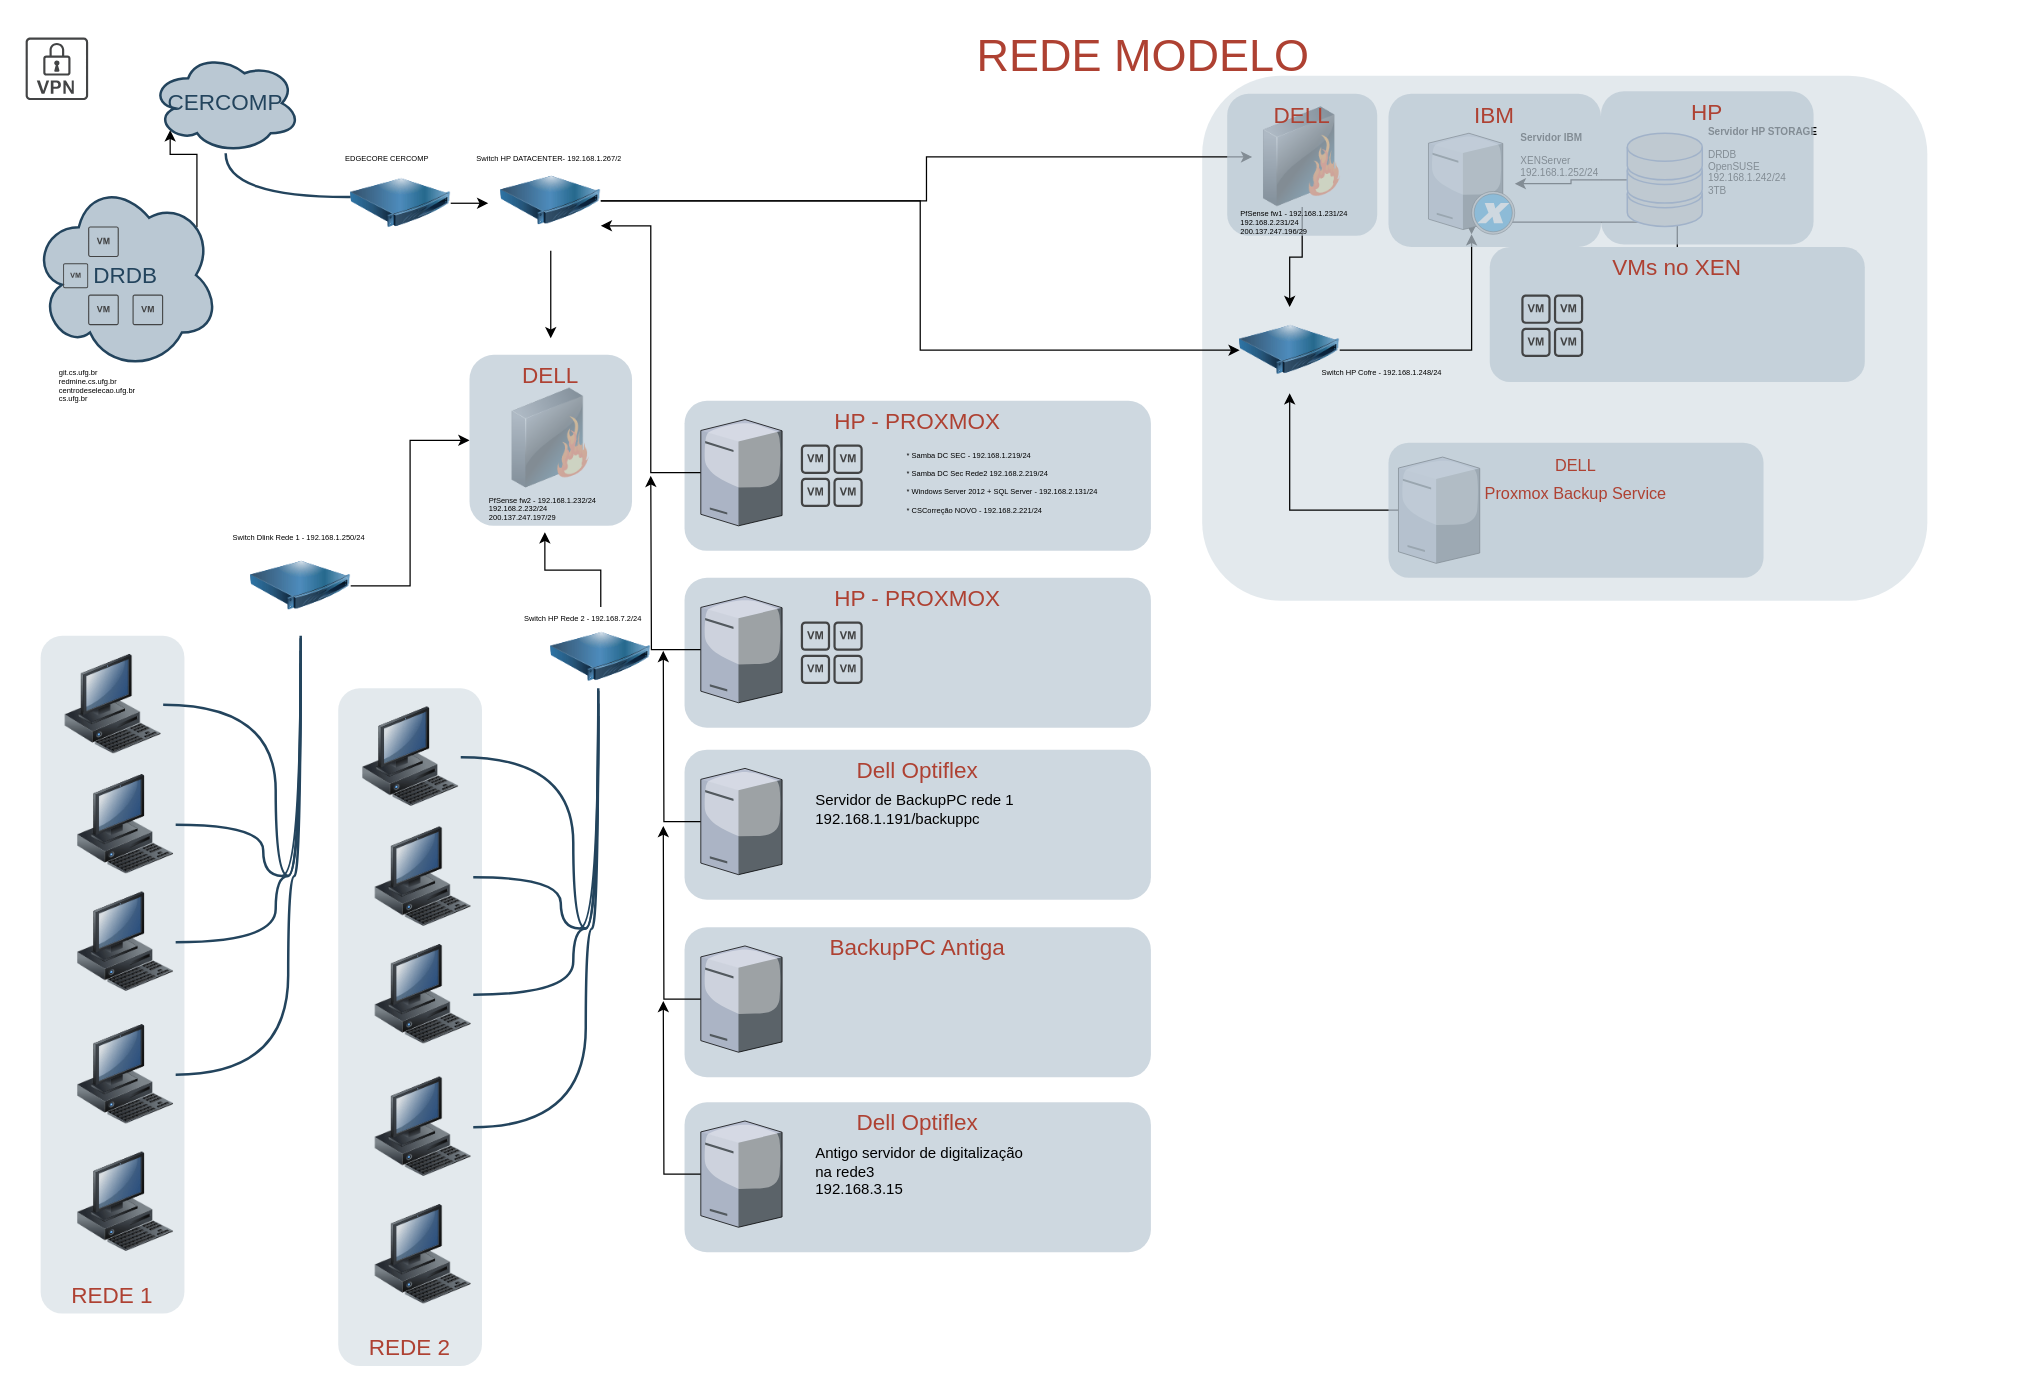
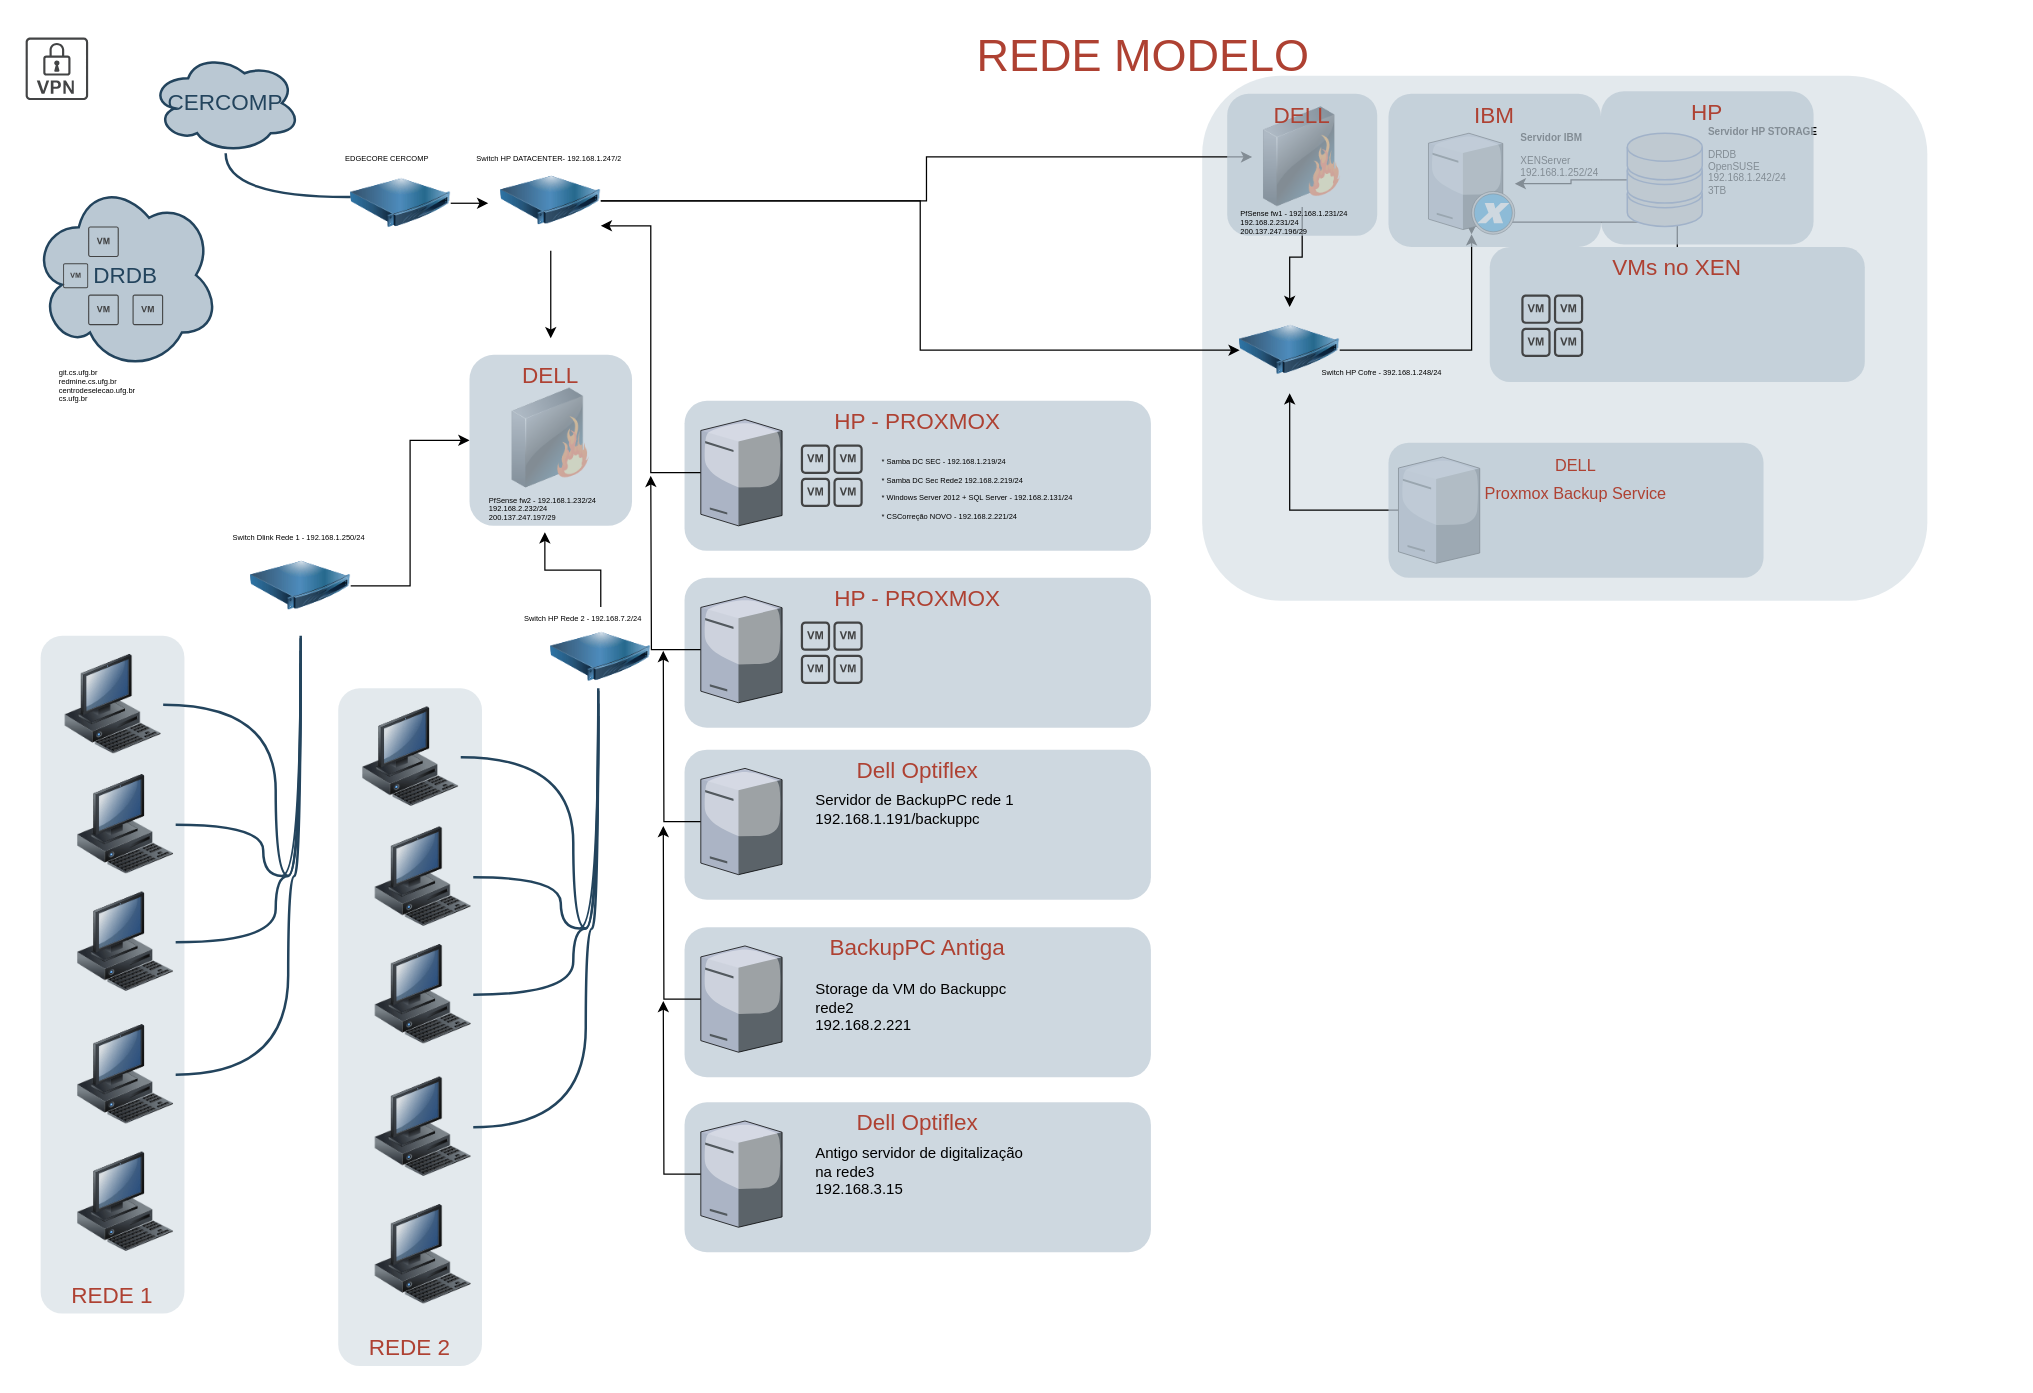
node "Switch HP DATACENTER- 192.168.1.267/24": label "Switch HP DATACENTER- 192.168.1.267/24" -> "Switch HP DATACENTER- 192.168.1.247/24"
edge "DRDB" -> "CERCOMP": removed
node "Switch HP Cofre - 192.168.1.248/24": label "Switch HP Cofre - 192.168.1.248/24" -> "Switch HP Cofre - 392.168.1.248/24"
node "* Samba DC SEC - 192.168.1.219/24 * Samba DC Sec Rede2 192.168.2.219/24 * Windows Server 2012 + SQL Server - 192.168.2.131/24 * CSCorreção NOVO - 192.168.2.221/24": moved (1019, 483) -> (994, 489)
node "Storage da VM do Backuppc rede2 192.168.2.221": added
